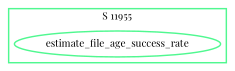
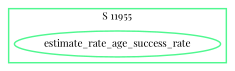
node "estimate_file_age_success_rate": label "estimate_file_age_success_rate" -> "estimate_rate_age_success_rate"
